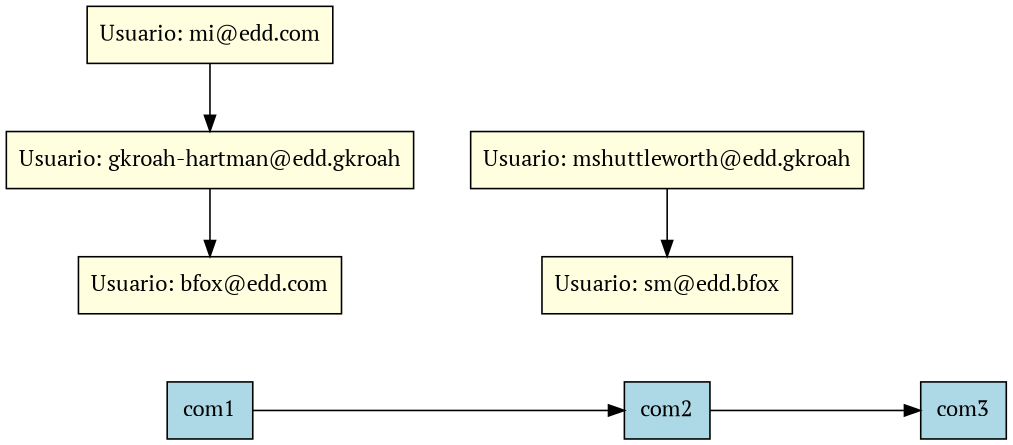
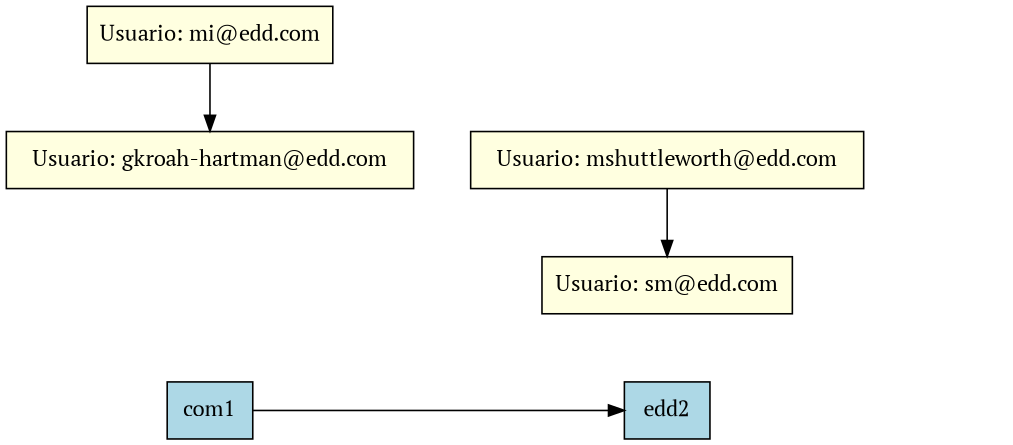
node "Usuario: gkroah-hartman@edd.gkroah": label "Usuario: gkroah-hartman@edd.gkroah" -> "Usuario: gkroah-hartman@edd.com"
node "Usuario: mshuttleworth@edd.gkroah": label "Usuario: mshuttleworth@edd.gkroah" -> "Usuario: mshuttleworth@edd.com"
node "Usuario: bfox@edd.com": removed
node "Usuario: sm@edd.bfox": label "Usuario: sm@edd.bfox" -> "Usuario: sm@edd.com"
node "com2": label "com2" -> "edd2"
node "com3": removed
